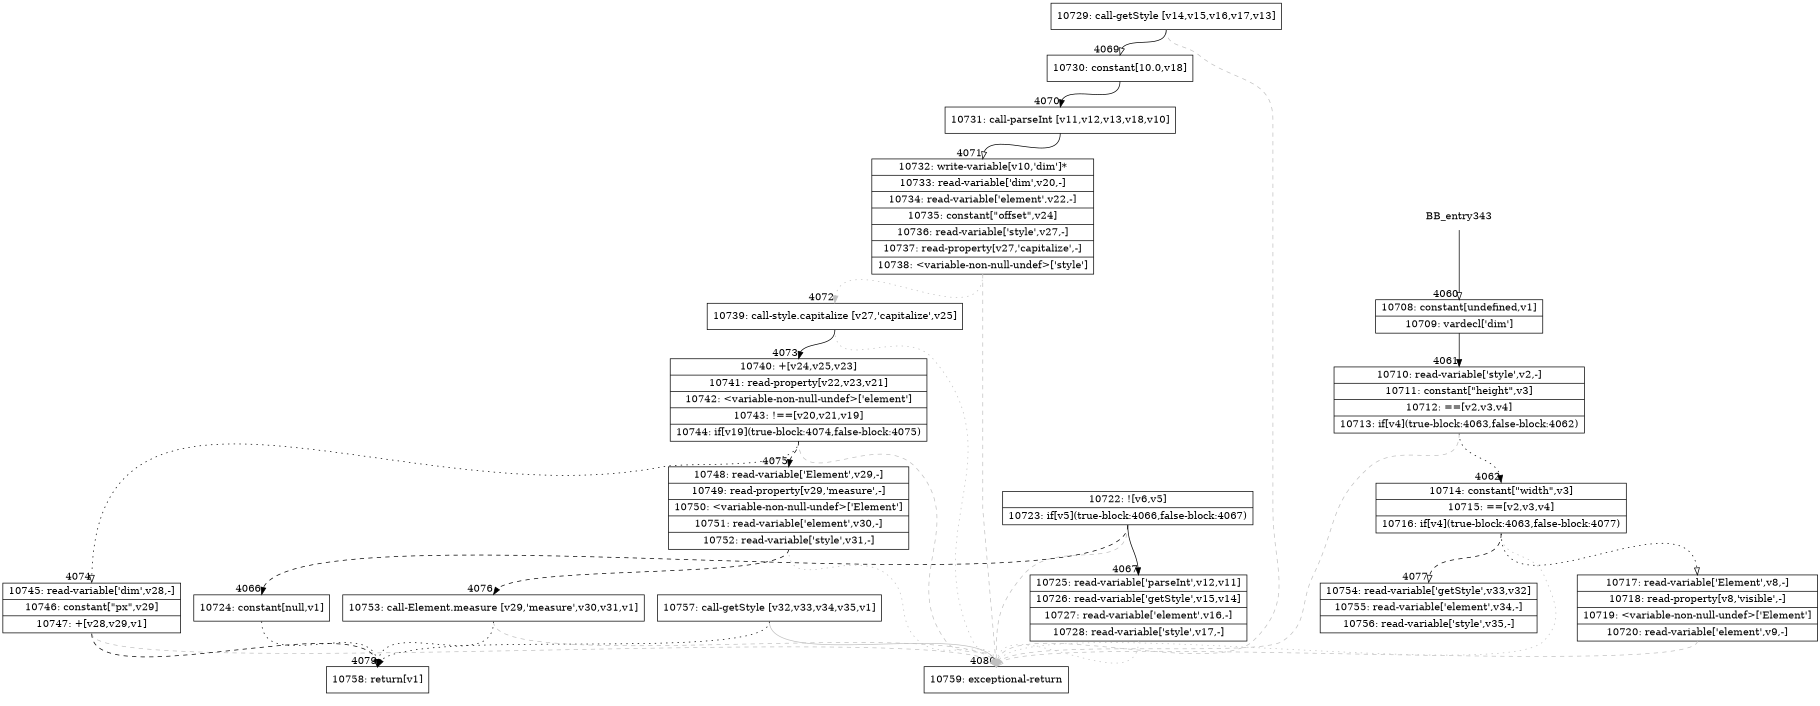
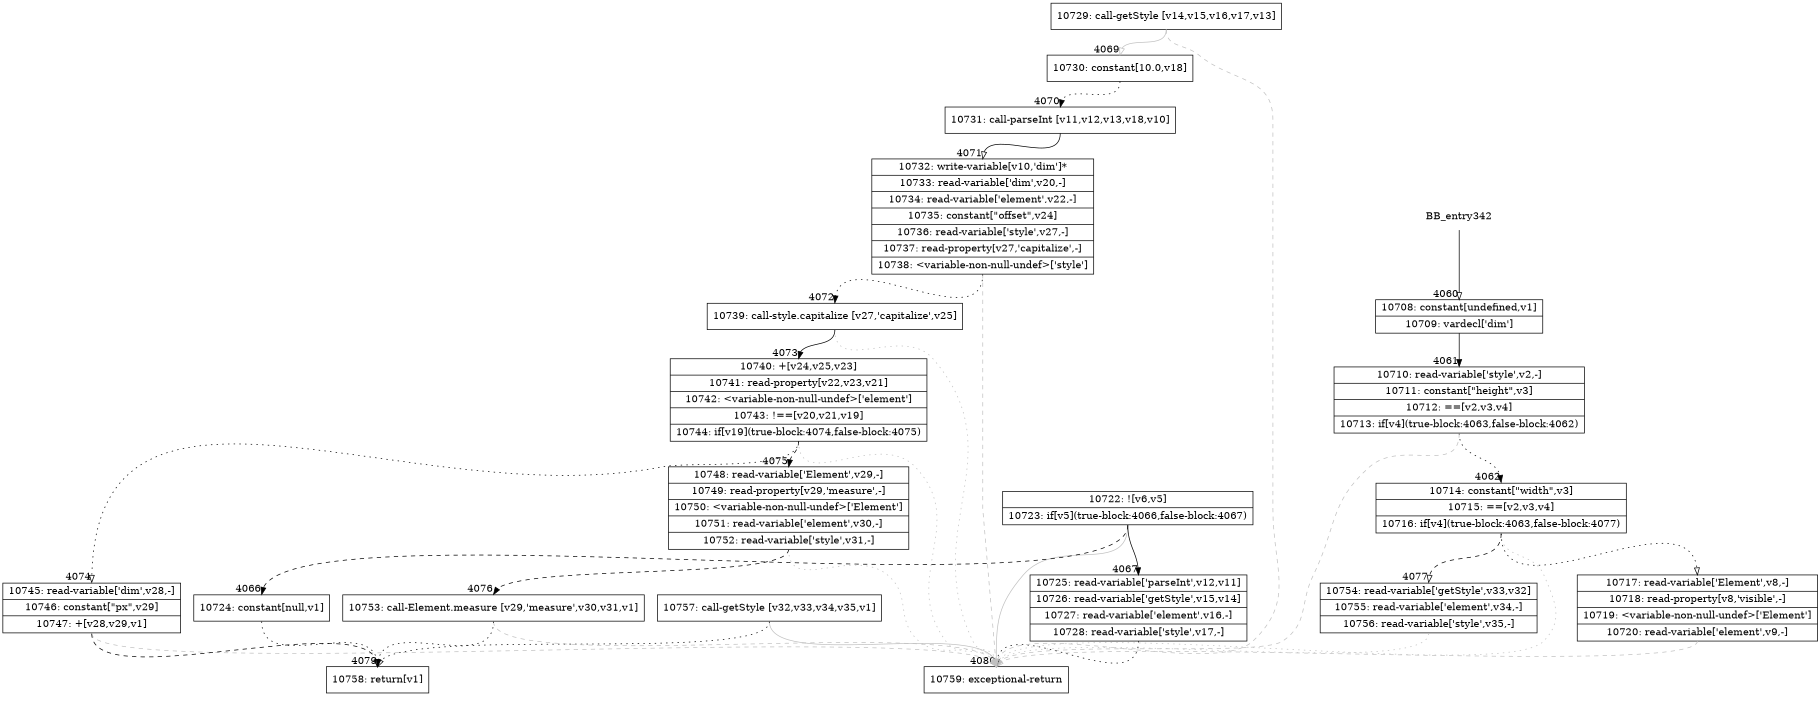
edge "10729: call-getStyle [v14,v15,v16,v17,v13]" -> "10730: constant[10.0,v18]": color black -> gray
edge "10730: constant[10.0,v18]" -> "10731: call-parseInt [v11,v12,v13,v18,v10]": style solid -> dotted
node "BB_entry343": label "BB_entry343" -> "BB_entry342"
edge "10732: write-variable[v10,'dim']*" -> "10739: call-style.capitalize [v27,'capitalize',v25]": color gray -> black
edge "10740: +[v24,v25,v23]" -> "10759: exceptional-return": style dashed -> dotted
edge "10722: ![v6,v5]" -> "10759: exceptional-return": style dashed -> solid
edge "10757: call-getStyle [v32,v33,v34,v35,v1]" -> "10758: return[v1]": arrowhead normal -> onormal
edge "10754: read-variable['getStyle',v33,v32]" -> "10759: exceptional-return": added
edge "10725: read-variable['parseInt',v12,v11]" -> "10759: exceptional-return": color gray -> black
